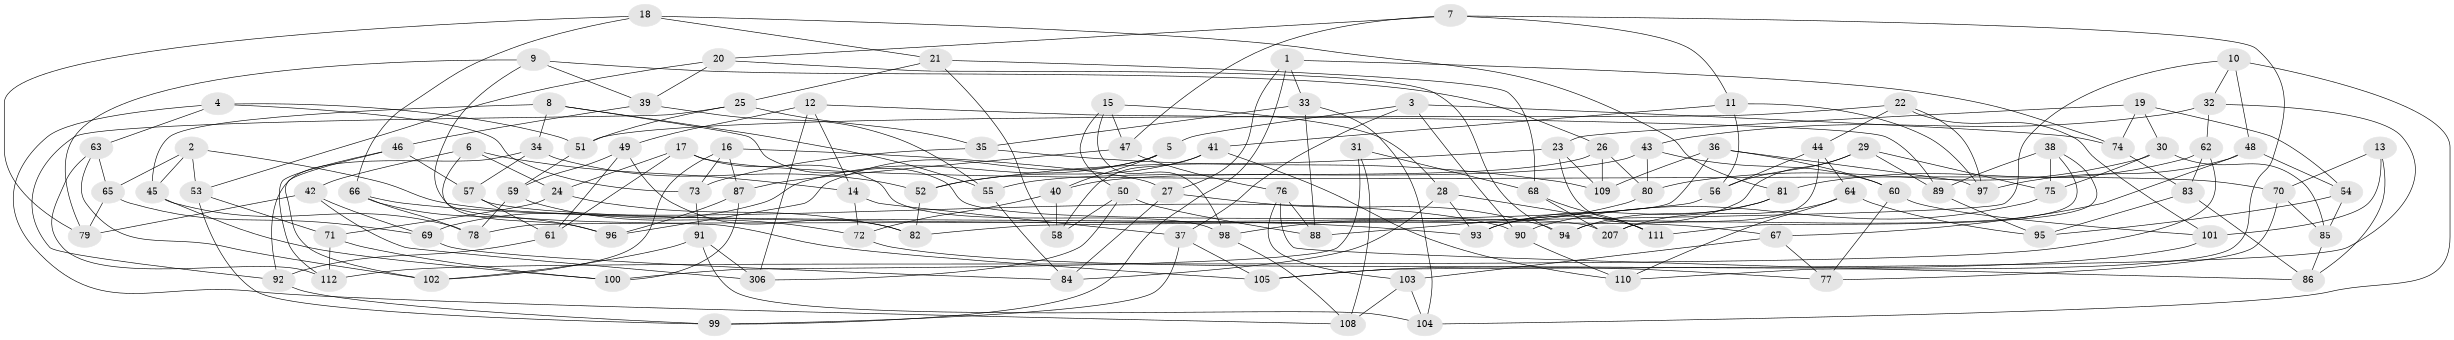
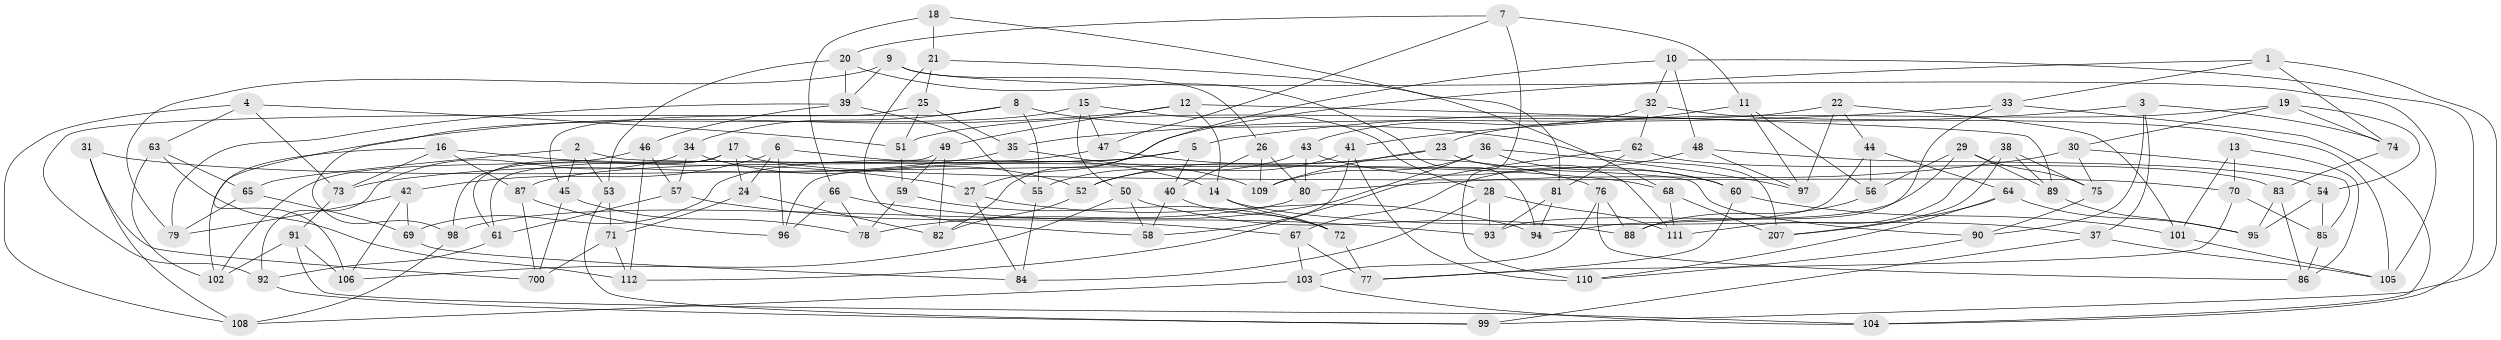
edge "18" -- "79": now "39" -- "79"
node "100": label "100" -> "700"
node "306": label "306" -> "106"
